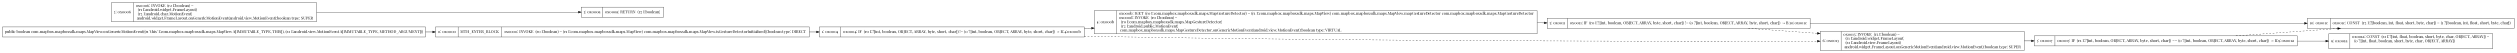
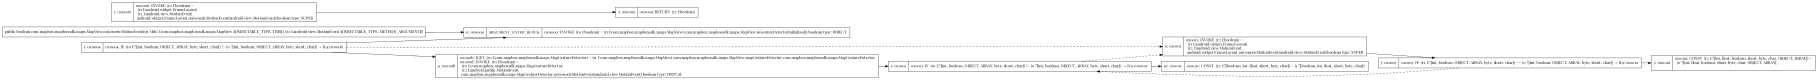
node "2: 0x0006": text "(r2 I:android.char.MotionEvent)" -> "(r2 I:android.view.MotionEvent)"
node "0: 0x0000": text "MTH_ENTER_BLOCK" -> "ARGUMENT_ENTER_BLOCK"
edge "0: 0x0000" -> "1: 0x0004": reversed
edge "7: 0x0017" -> "10: 0x001c": now "7: 0x0017" -> "5: 0x0011"
node "6: 0x0013": text "(r2 I:android.view.FrameLayout)" -> "(r2 I:android.view.MotionEvent)"
